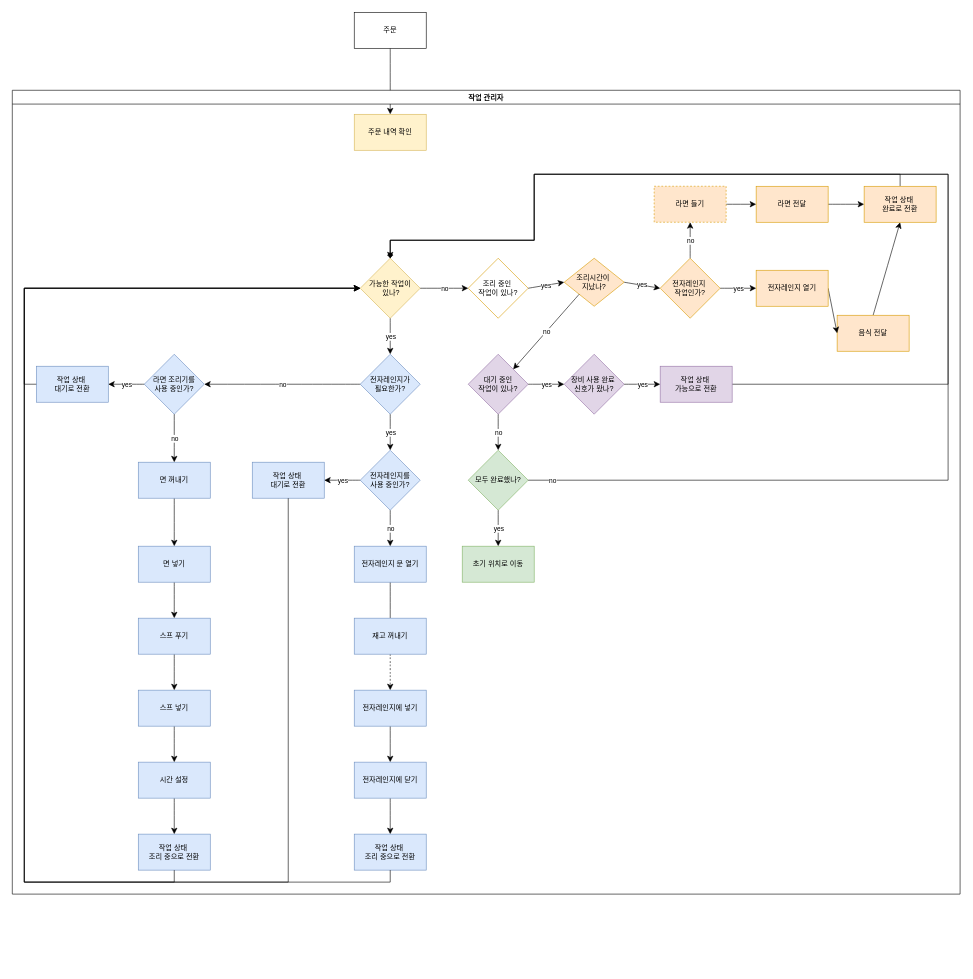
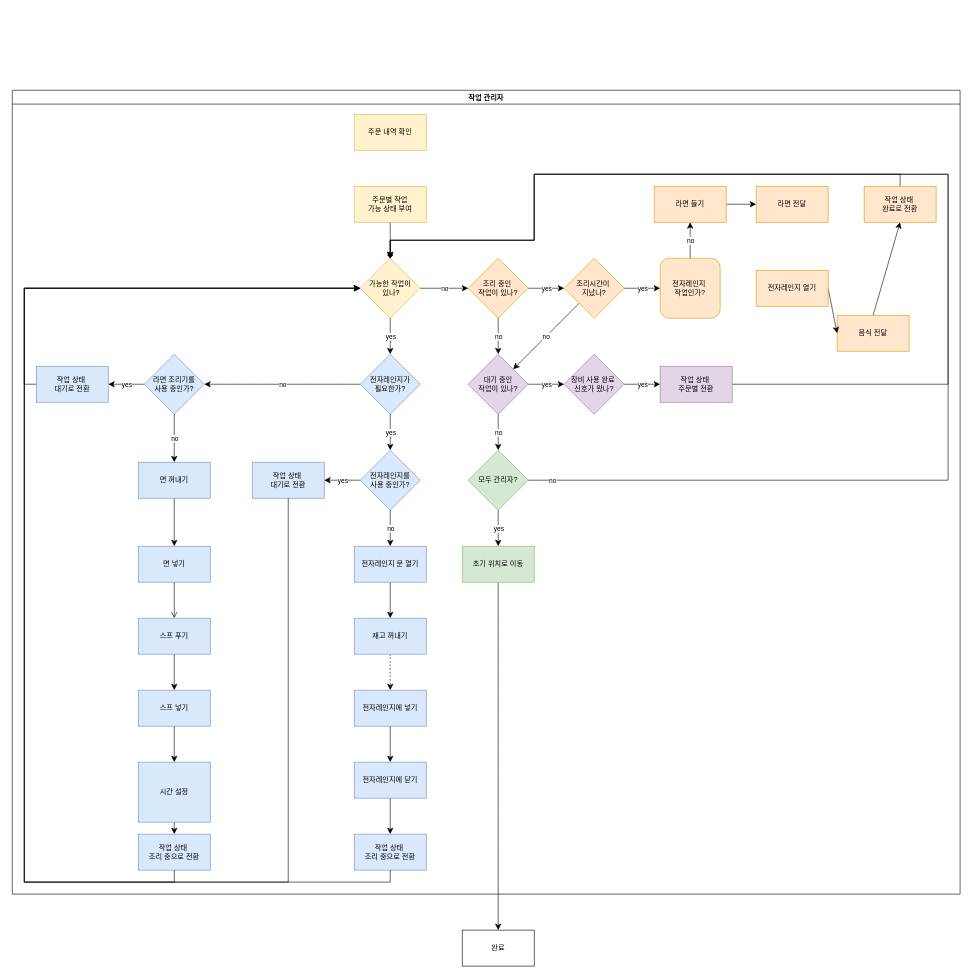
node "주문": removed
edge "주문" -> "주문 내역 확인": removed
node "주문별 작업 가능 상태 부여": added
node "라면 들기": style dashed -> solid
edge "라면 전달" -> "작업 상태 완료로 전환": removed
edge "주문별 작업 가능 상태 부여" -> "가능한 작업이 있나?": added
node "조리시간이 지났나?": size 60x48 -> 60x60
node "조리 중인 작업이 있나?": fillcolor #ffffff -> #ffe6cc
node "전자레인지 작업인가?": shape diamond -> rounded rectangle
edge "전자레인지 작업인가?" -> "전자레인지 열기": removed, label "yes"
edge "조리 중인 작업이 있나?" -> "대기 중인 작업이 있나?": added, label "no"
node "작업 상태 가능으로 전환": label "작업 상태 가능으로 전환" -> "작업 상태 주문별 전환"
node "모두 완료했나?": label "모두 완료했나?" -> "모두 관리자?"
edge "면 넣기" -> "스프 푸기": arrowhead classic -> open
edge "전자레인지 문 열기" -- "재고 꺼내기": arrowhead none -> classic
node "시간 설정": size 72x36 -> 72x60
edge "초기 위치로 이동" -> "완료": added
node "완료": added
